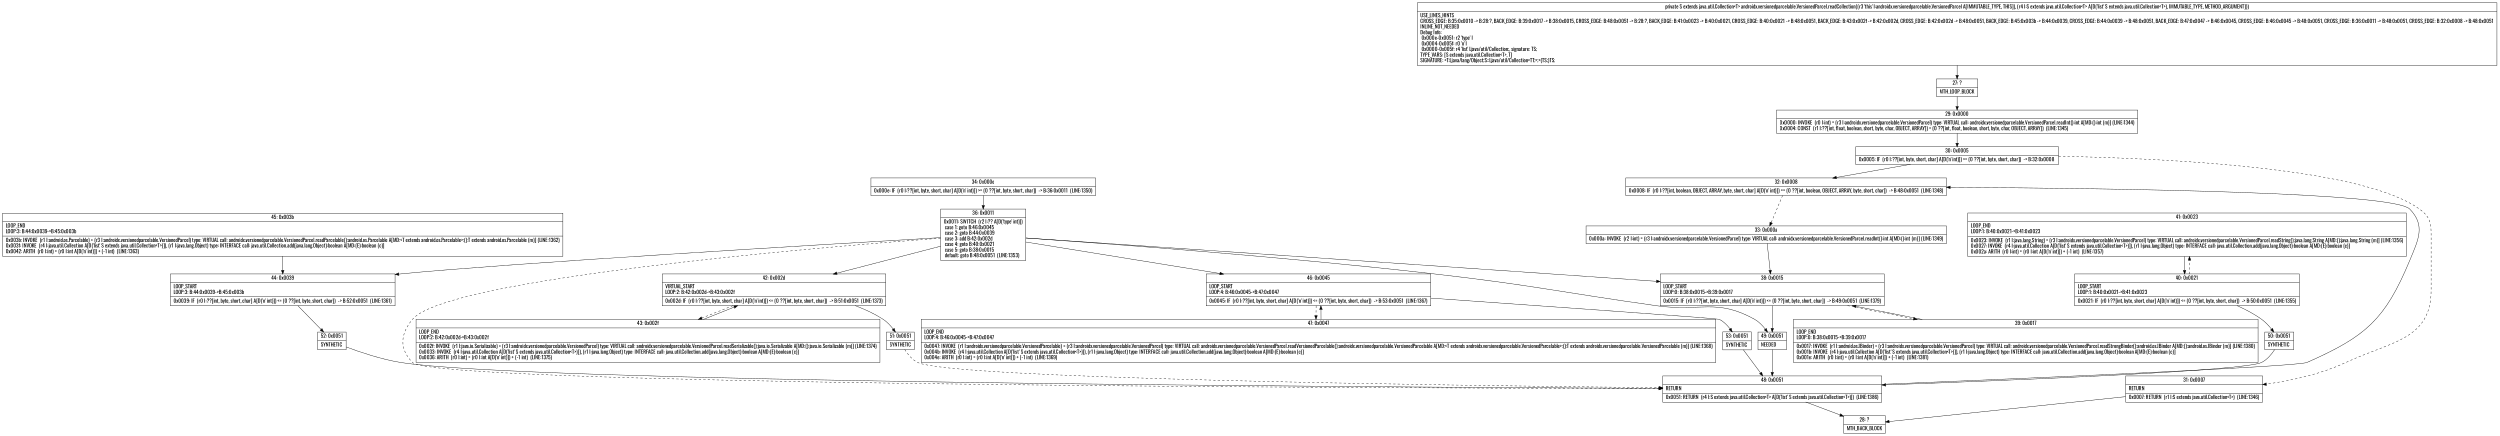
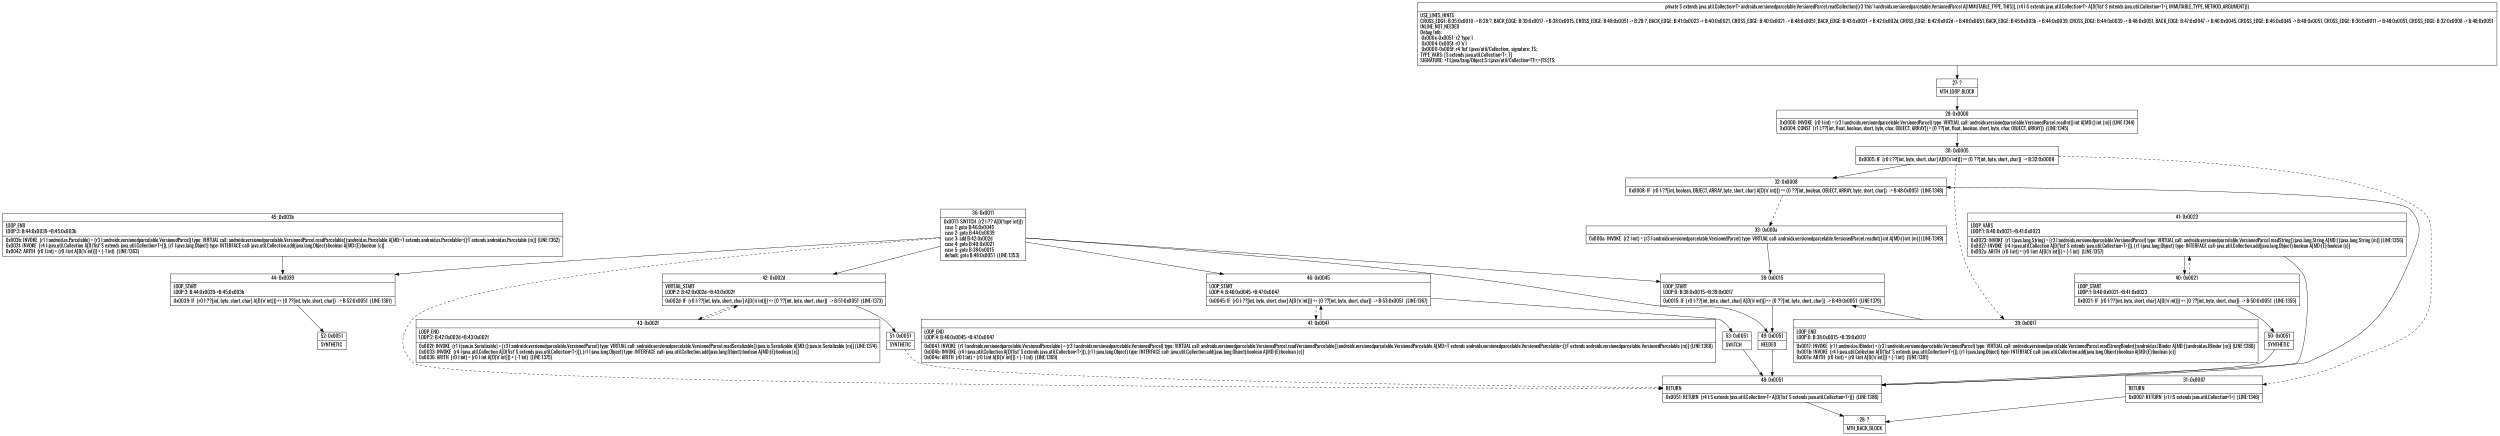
node "34: 0x000e": removed
node "41: 0x0023": text "LOOP_END" -> "LOOP_VARS"
edge "38: 0x0015" -> "39: 0x0017": now "30: 0x0005" -> "39: 0x0017"
edge "43: 0x002f" -> "42: 0x002d": style solid -> dashed
node "53: 0x0051": text "SYNTHETIC" -> "SWITCH"
edge "52: 0x0051" -> "48: 0x0051": now "41: 0x0023" -> "48: 0x0051"
